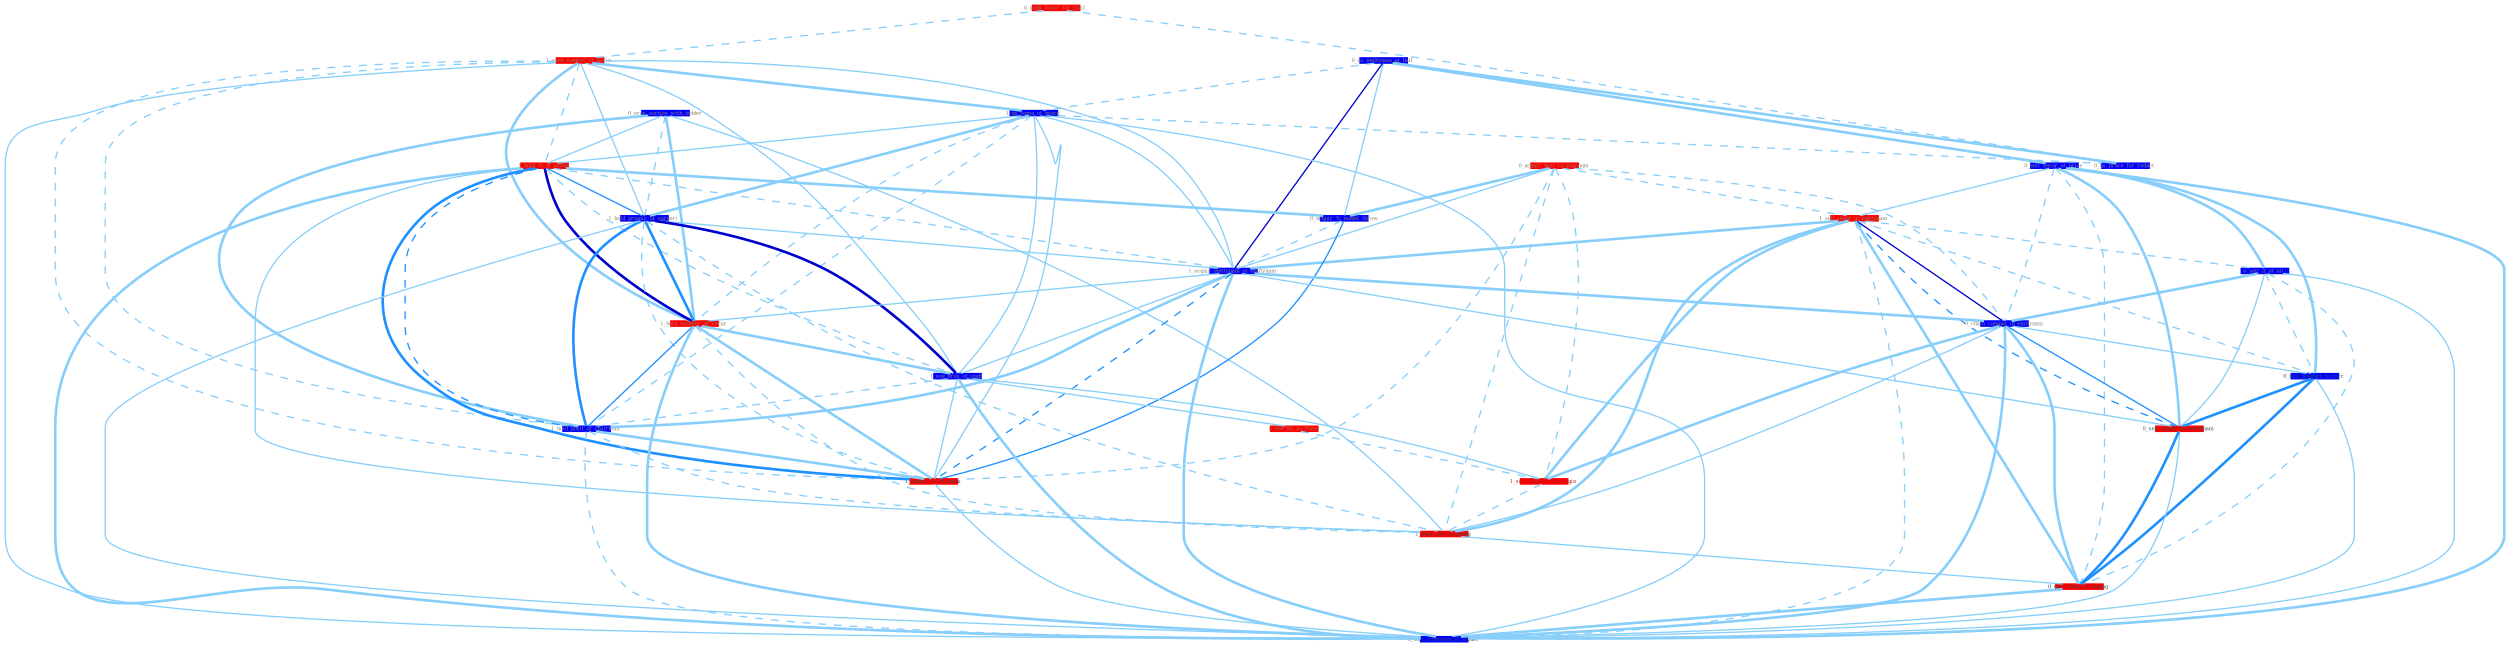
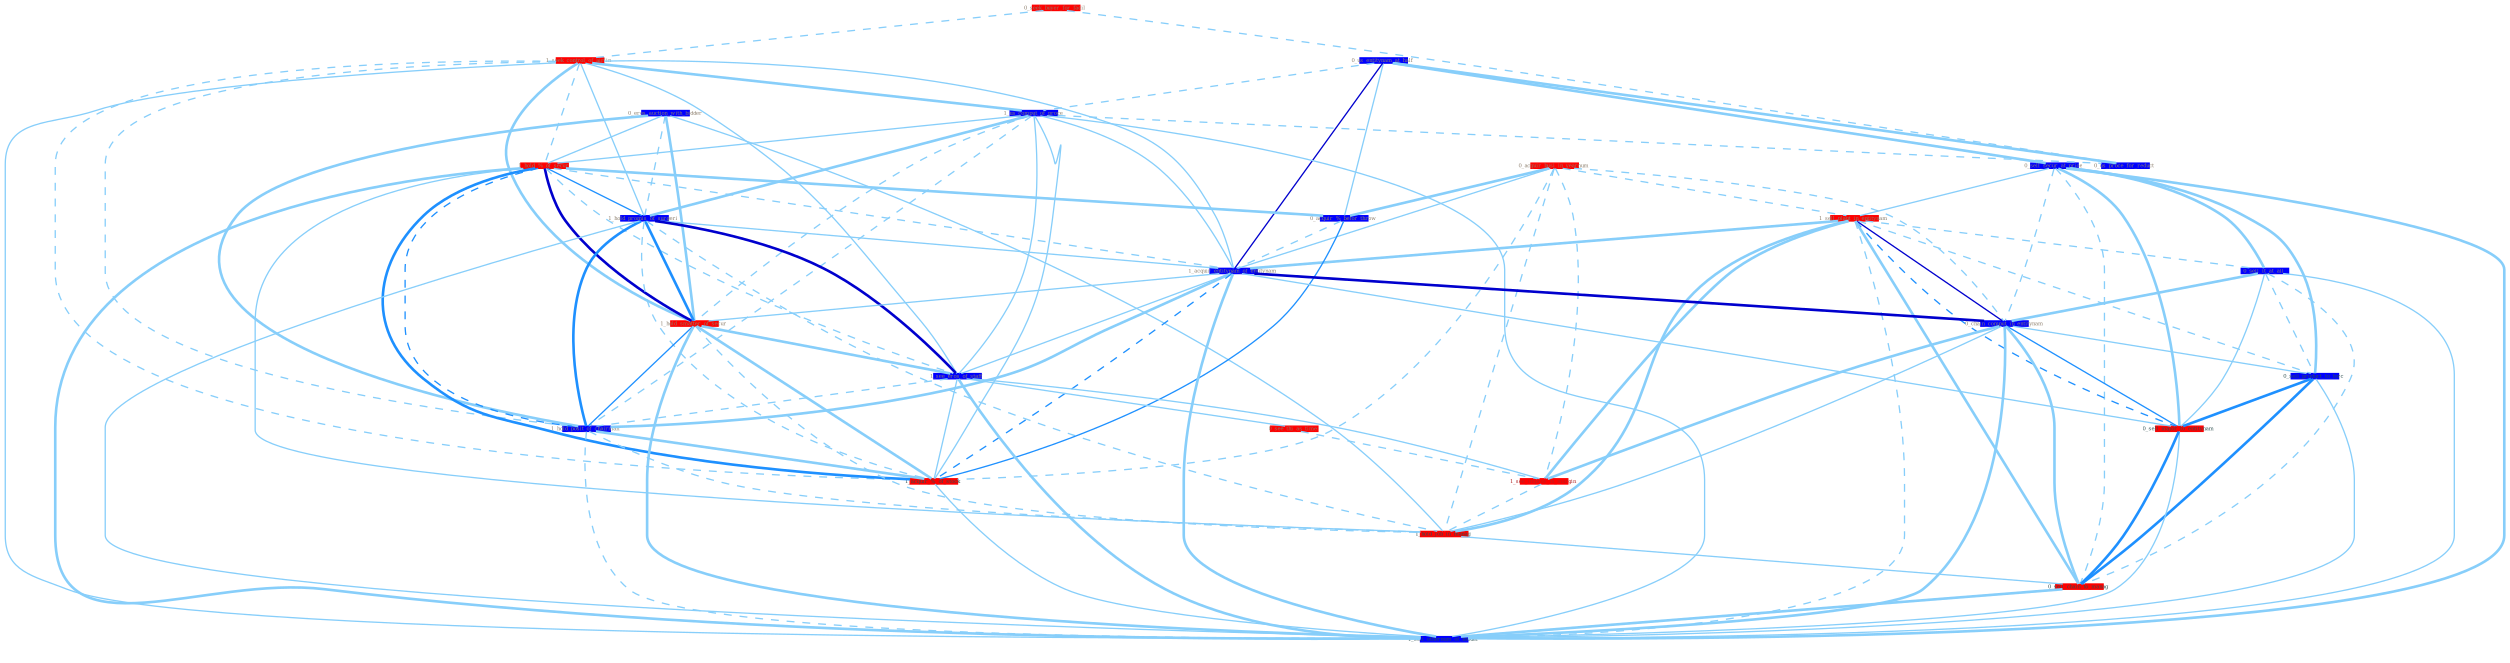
node "1_us_some_of_proce": label "1_us_some_of_proce" -> "1_us_comput_of_proce"
node "0_acquir_%_model_throw": label "0_acquir_%_model_throw" -> "0_acquir_%_befor_throw"
edge "1_acquir_entitynam_of_entitynam" -- "0_chain_comput_in_entitynam": color #87cefa -> #0000cd
